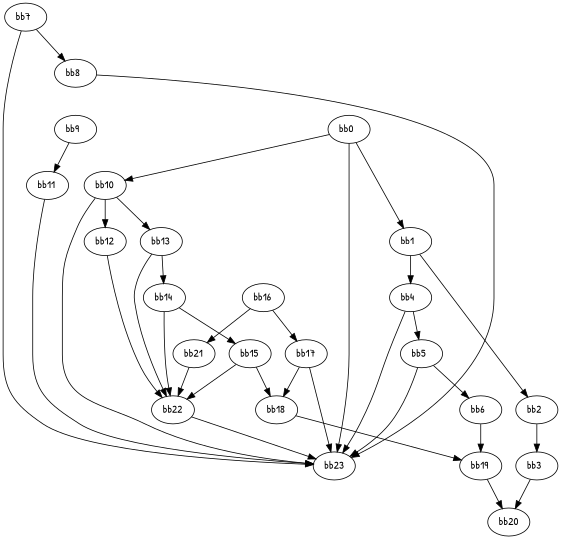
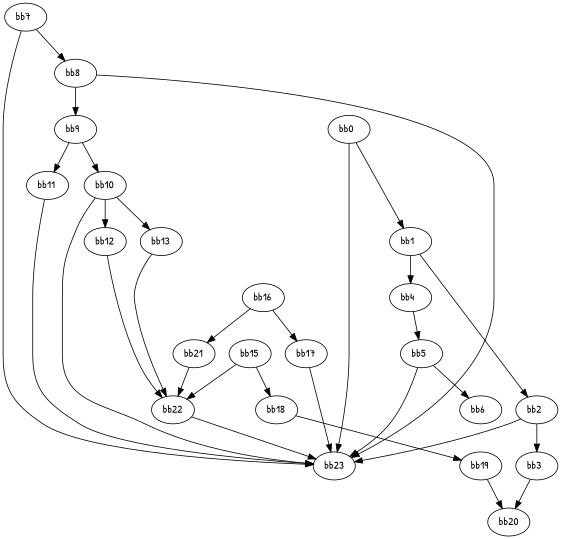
edge "bb8" -> "bb9": added
edge "bb0" -> "bb10": now "bb9" -> "bb10"
node "bb14": removed
edge "bb17" -> "bb18": removed
edge "bb4" -> "bb23": now "bb2" -> "bb23"
edge "bb6" -> "bb19": removed
